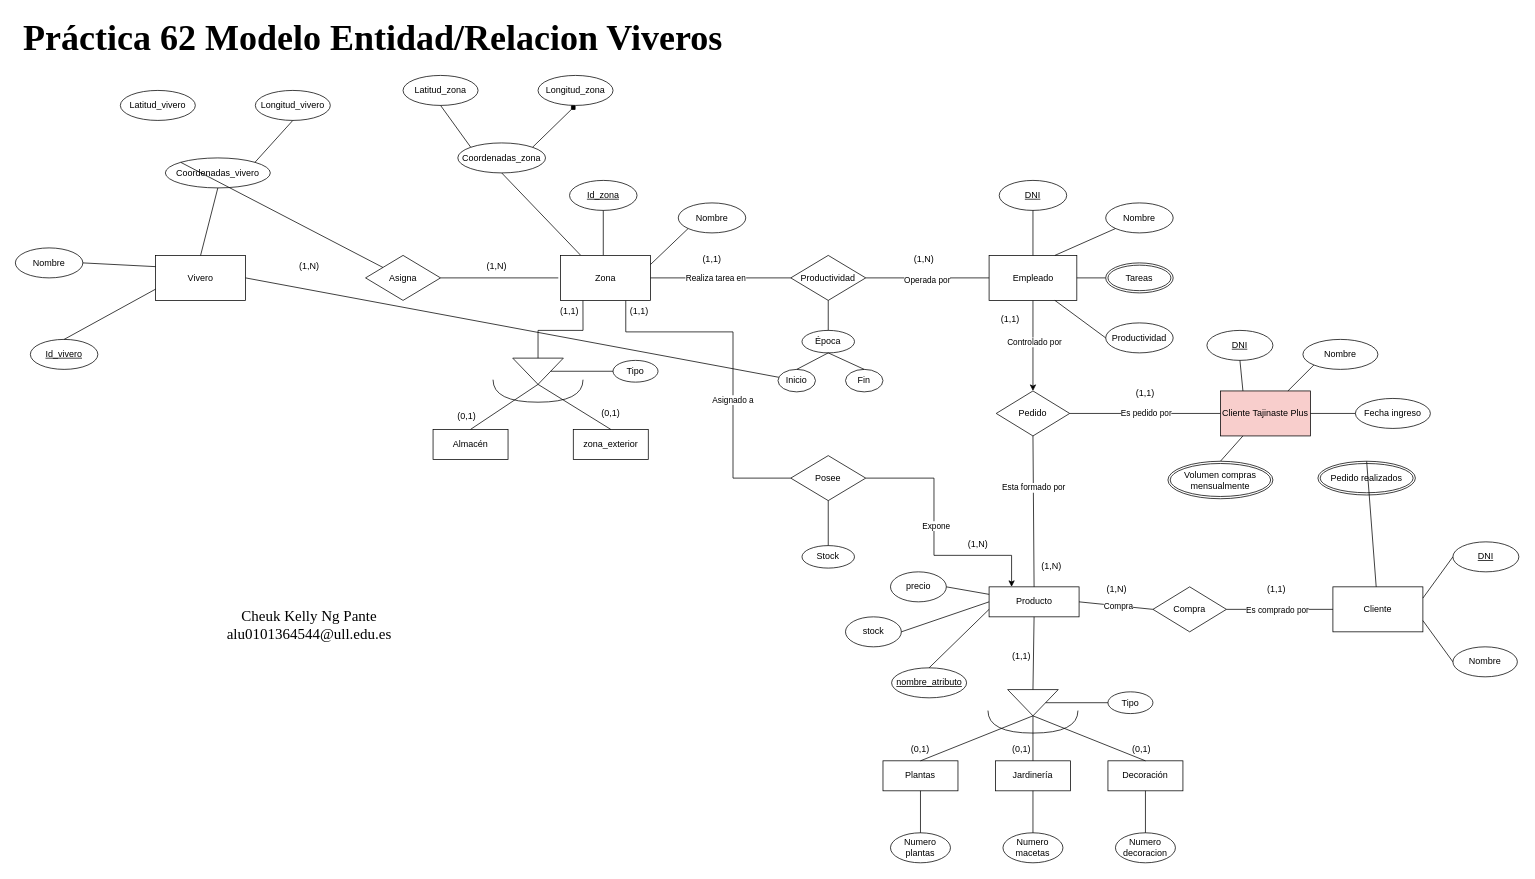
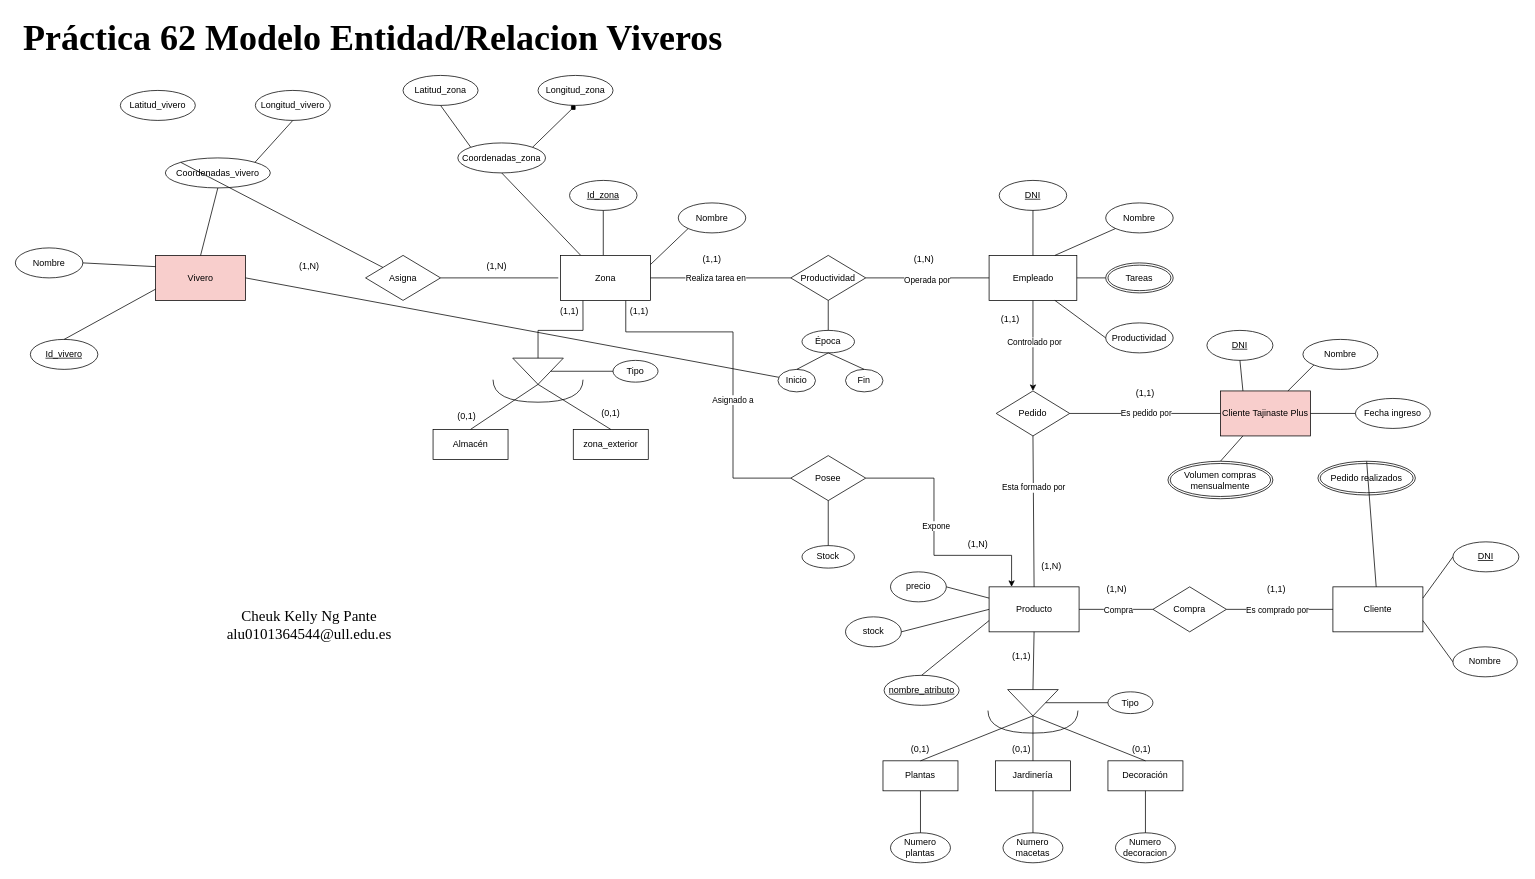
node "Vivero": fillcolor #ffffff -> #f8cecc
node "Producto": size 90x30 -> 90x45
node "nombre_atributo": moved (929, 683) -> (922, 690)
